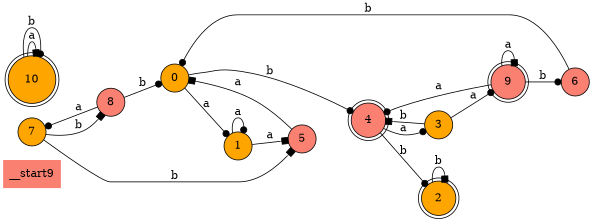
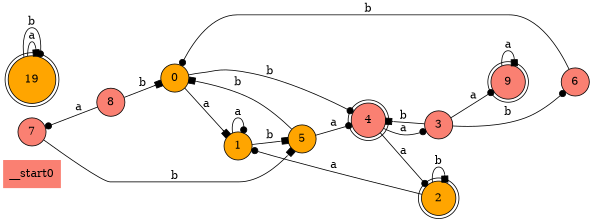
node "10": label "10" -> "19"
edge "5" -> "0": label "a" -> "b"
edge "9" -> "6": now "3" -> "6"
edge "8" -> "0": arrowhead dot -> box
edge "9" -> "4": now "5" -> "4"
edge "0" -> "1": arrowhead dot -> box
node "3": fillcolor orange -> salmon
node "7": fillcolor orange -> salmon
edge "7" -> "8": removed, label "b"
edge "1" -> "5": label "a" -> "b"
node "5": fillcolor salmon -> orange
edge "4" -> "2": label "b" -> "a"
node "__start9": label "__start9" -> "__start0"
edge "2" -> "1": added, label "a"
